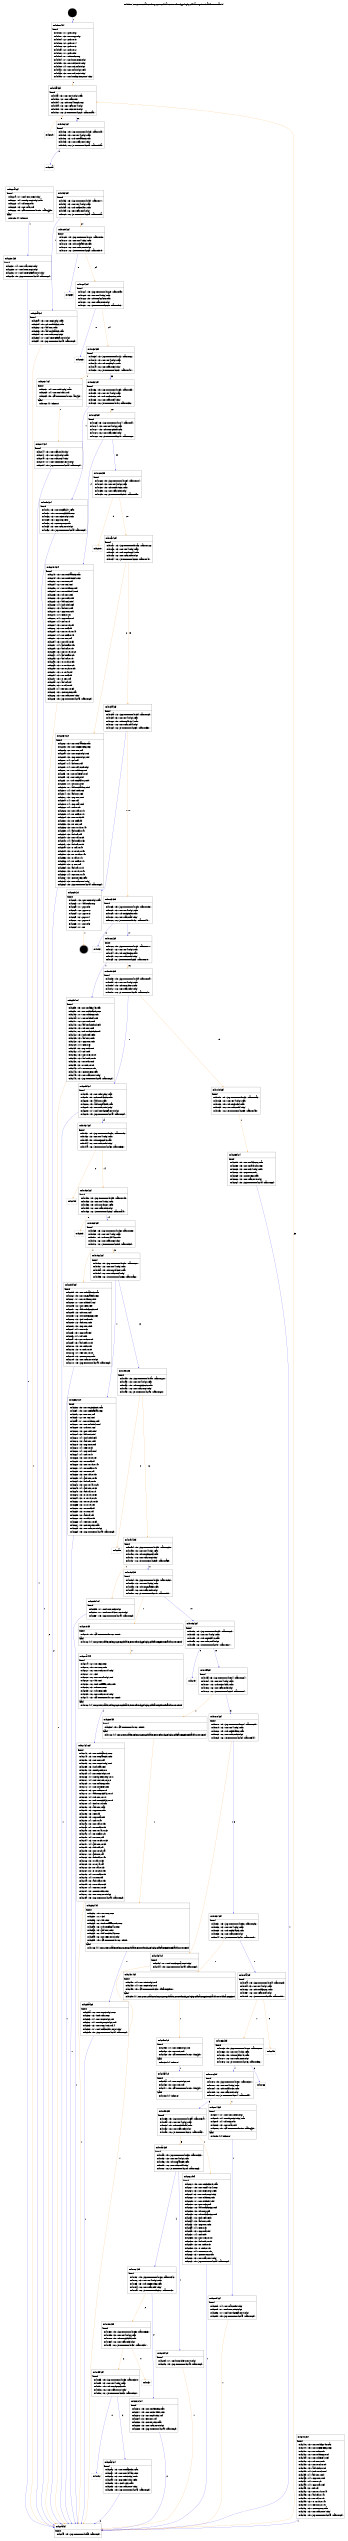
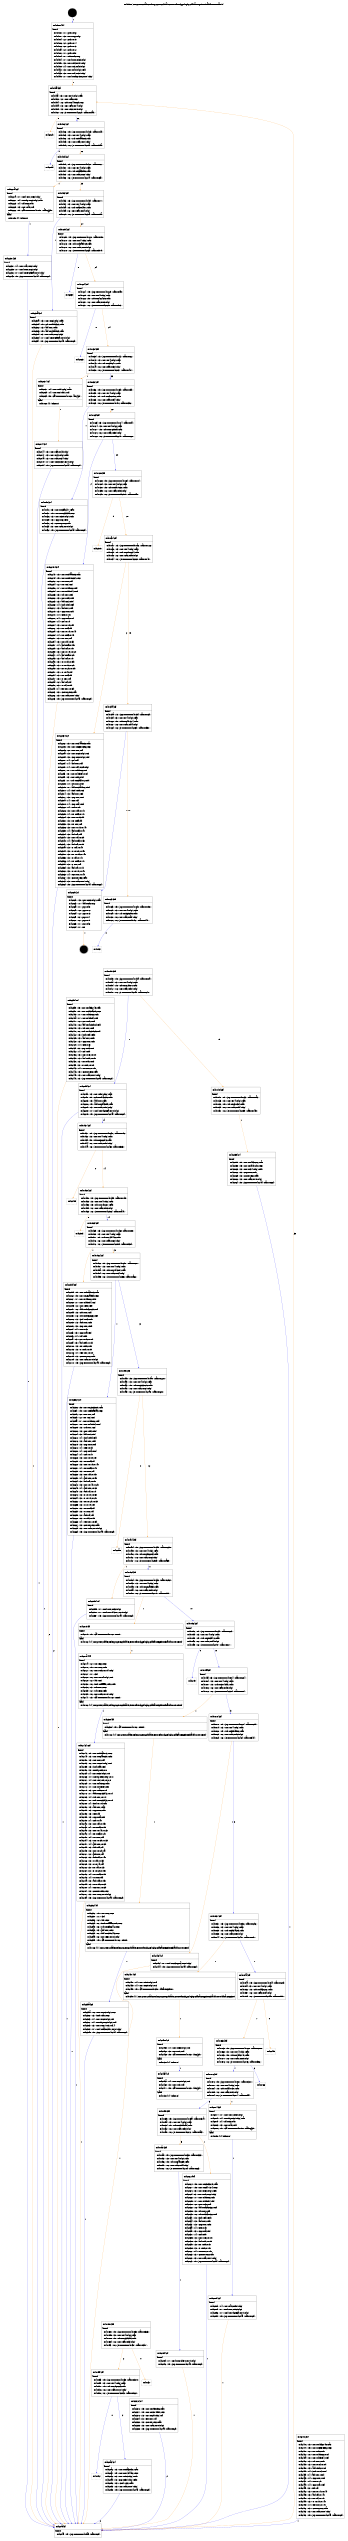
edge "0x40202b" -> "0x401baf [23]": reversed
node "0x401bdc [22]": added
node "0x401cec [25]": removed
node "0x401ec7 [25]": removed
